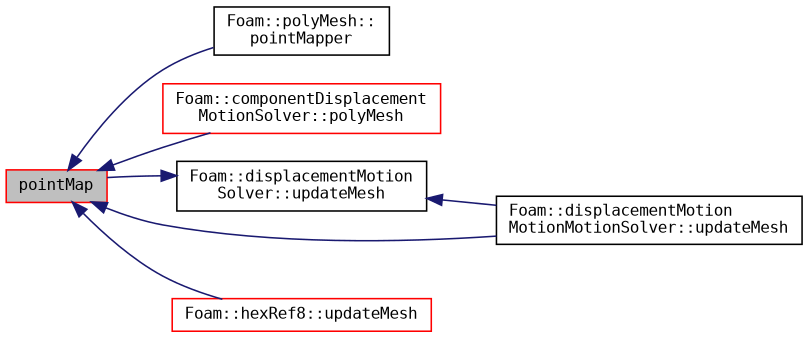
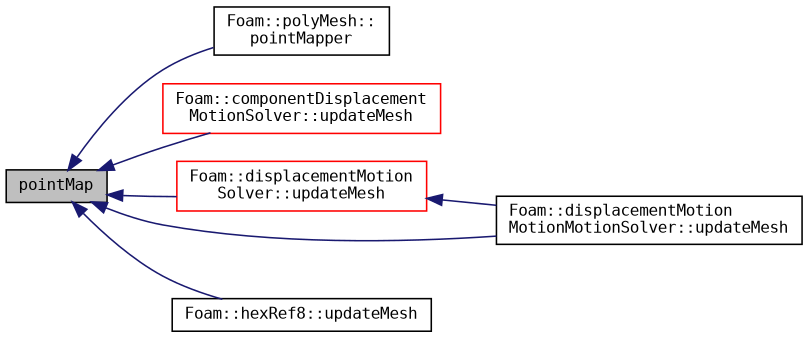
node "Foam::componentDisplacement MotionSolver::polyMesh": label "Foam::componentDisplacement MotionSolver::polyMesh" -> "Foam::componentDisplacement MotionSolver::updateMesh"
edge "pointMap" -> "Foam::displacementMotion Solver::updateMesh": reversed
node "pointMap": color red -> black
node "Foam::displacementMotion Solver::updateMesh": color black -> red
node "Foam::hexRef8::updateMesh": color red -> black
